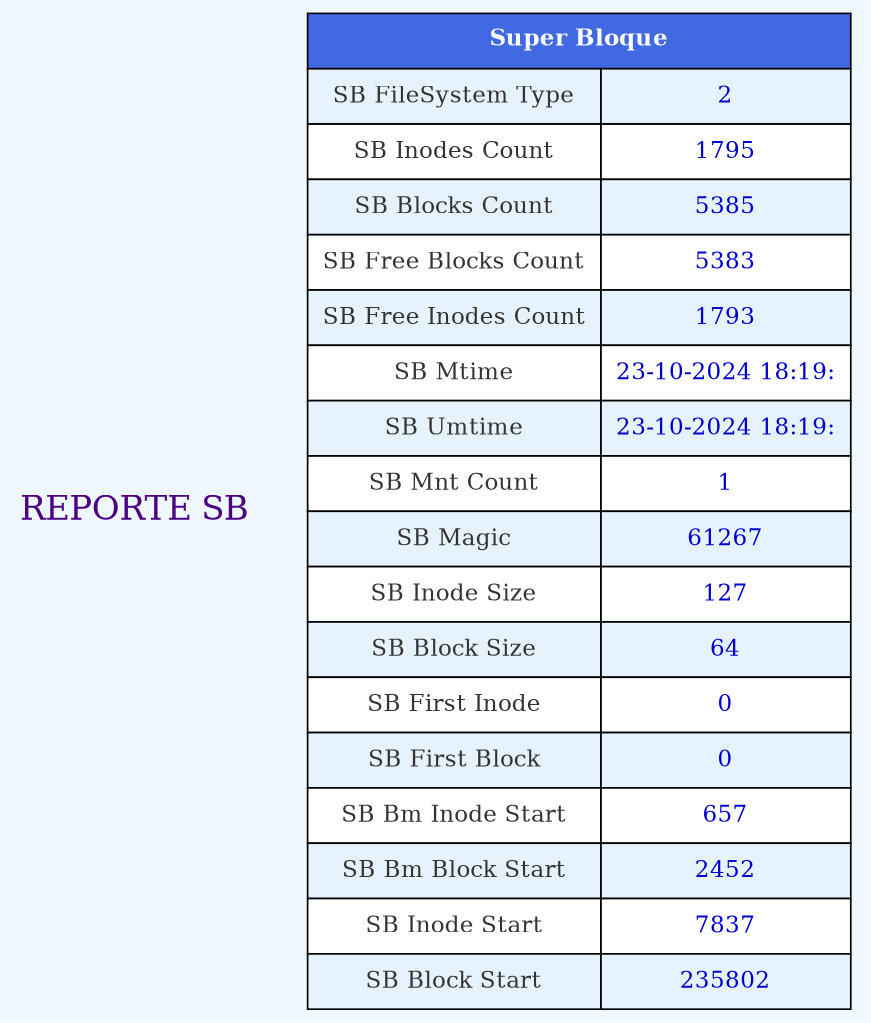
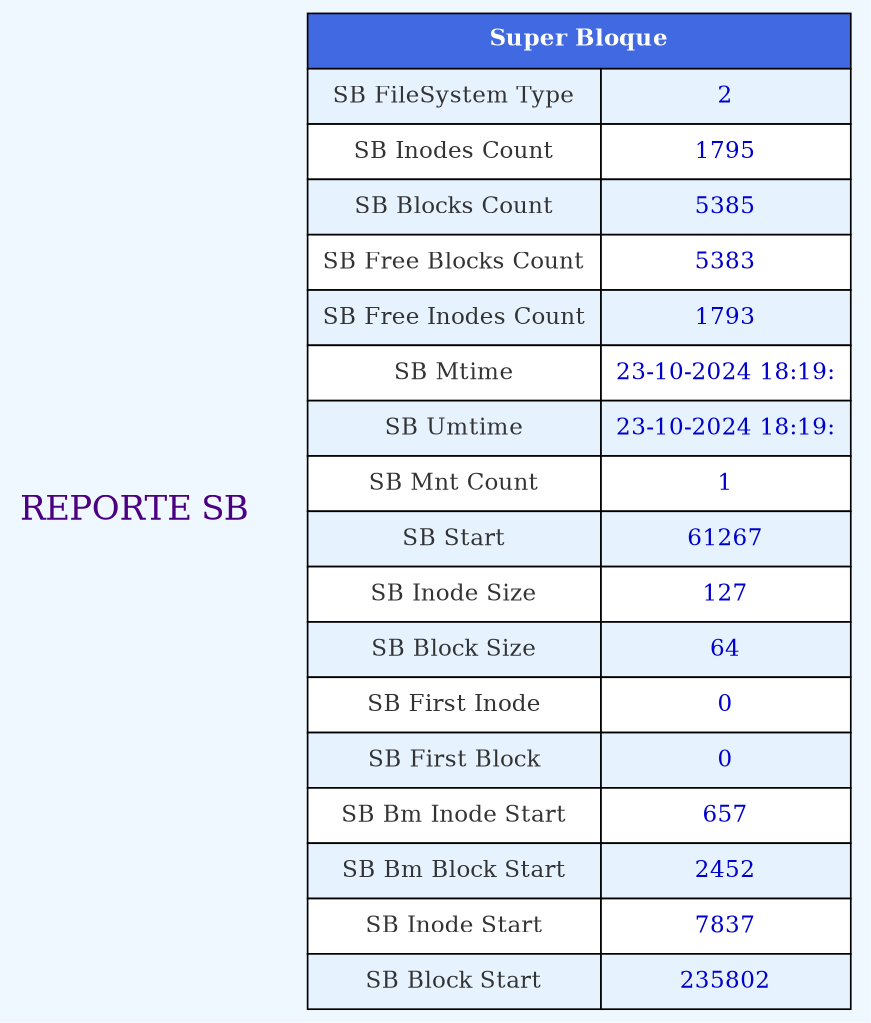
node "Super Bloque": text "SB Magic" -> "SB Start"
